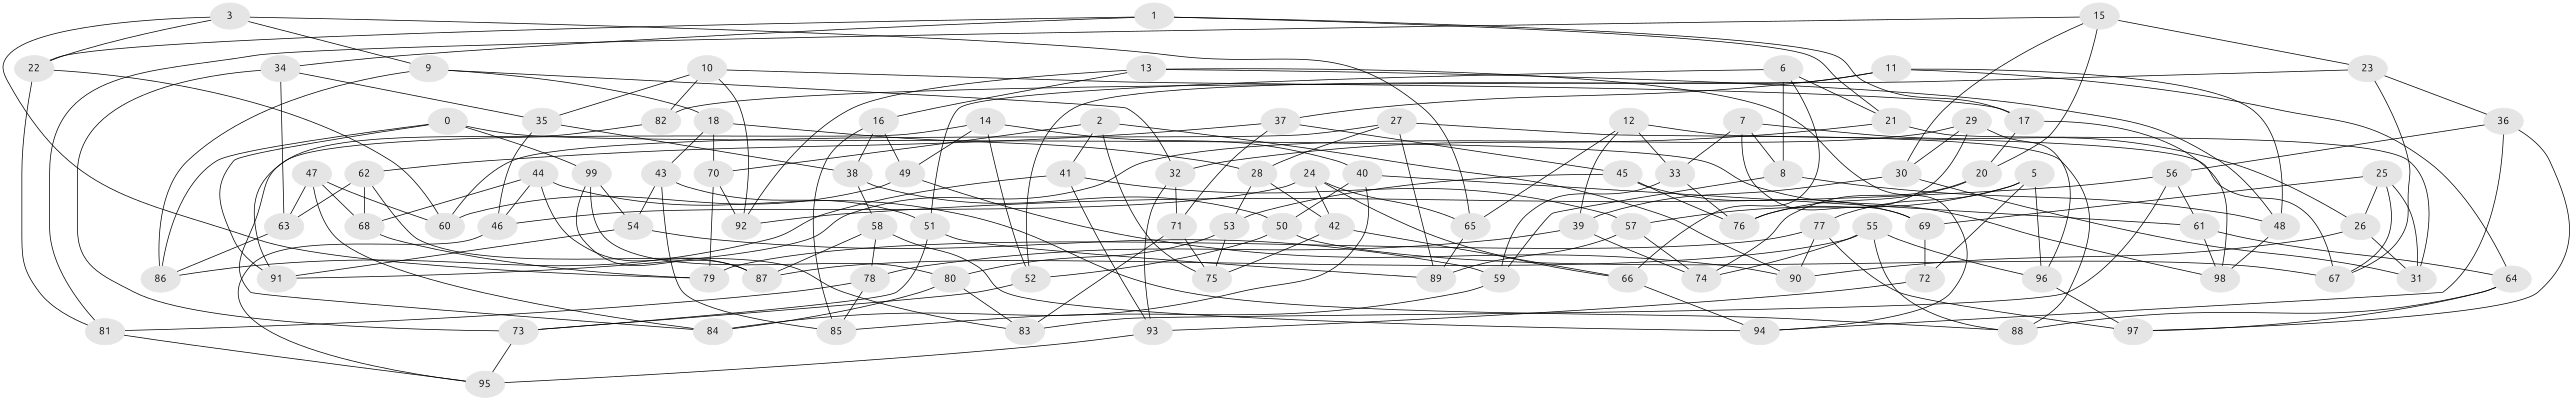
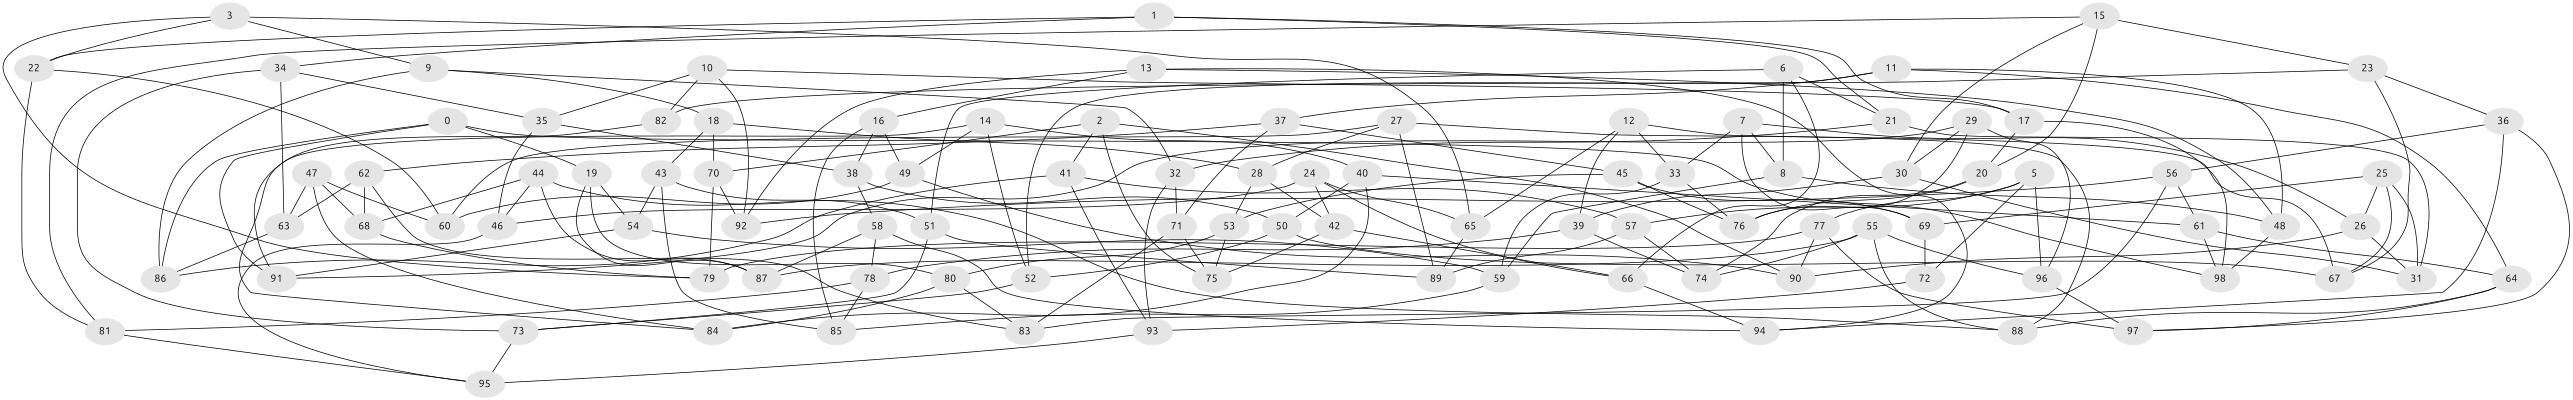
node "99": label "99" -> "19"
